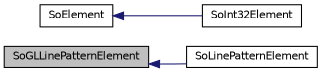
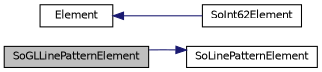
node "SoElement": label "SoElement" -> "Element"
node "SoInt32Element": label "SoInt32Element" -> "SoInt62Element"
edge "SoLinePatternElement" -> "SoGLLinePatternElement": reversed
